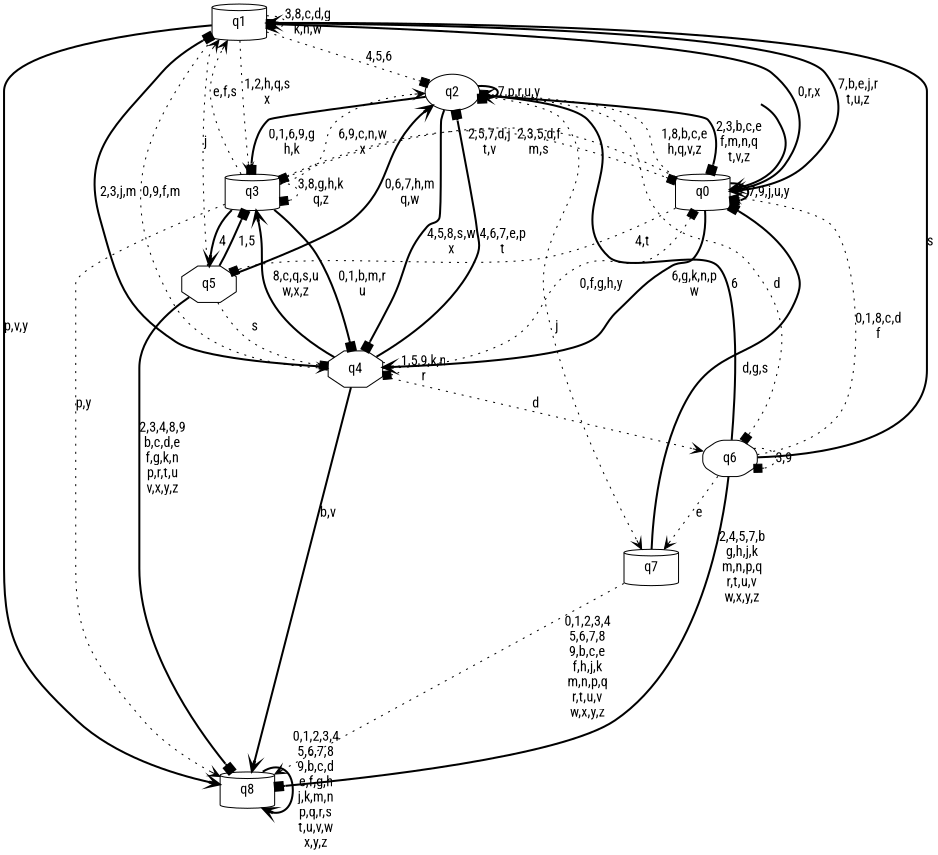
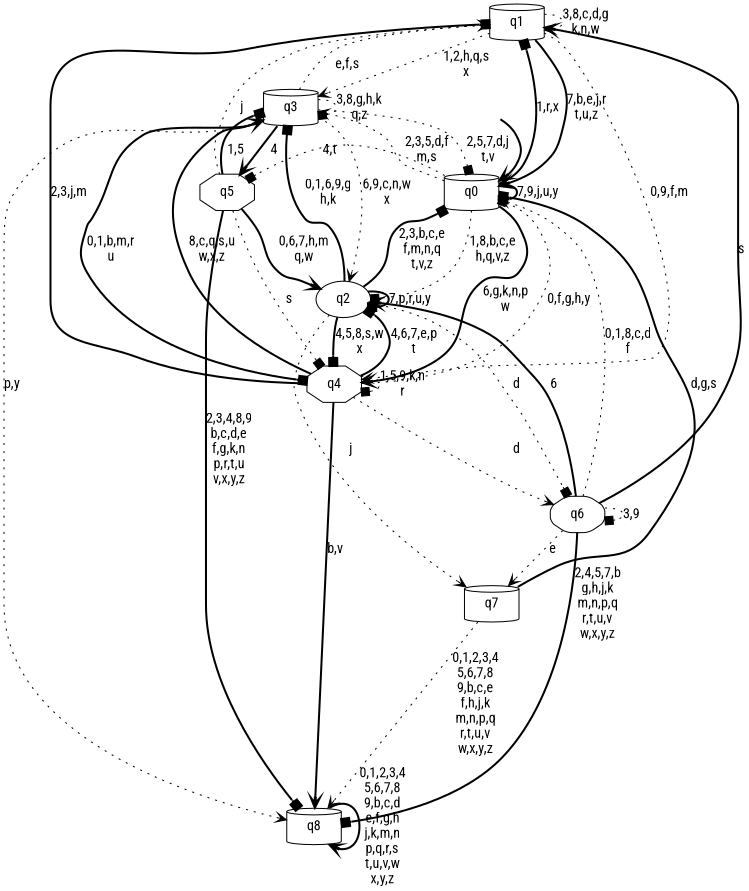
edge "q1" -> "q2": removed, label "4,5,6"
edge "q0" -> "q1": label "0,r,x" -> "1,r,x"
edge "q0" -> "q3": arrowhead box -> vee
edge "q1" -> "q8": removed, label "p,v,y"
